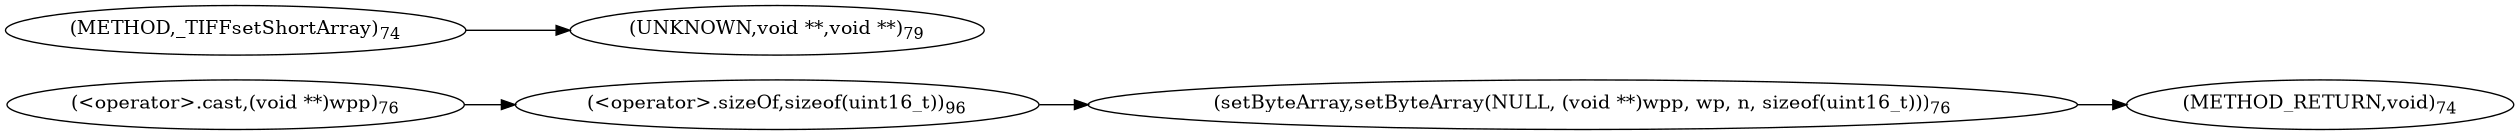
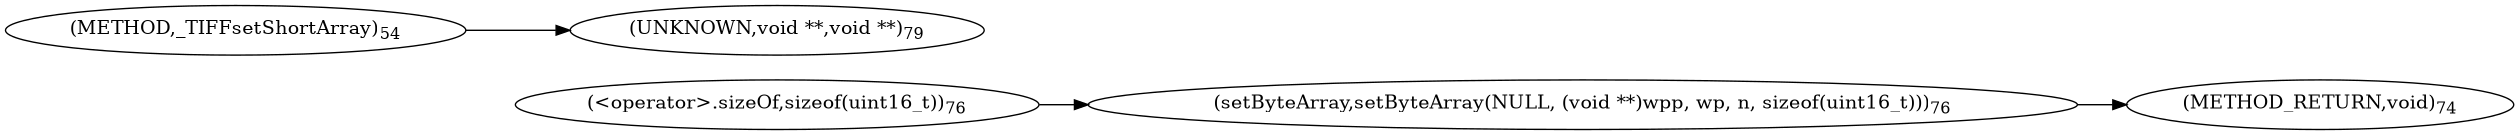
node "(METHOD,_TIFFsetShortArray)": text "74" -> "54"
node "(<operator>.sizeOf,sizeof(uint16_t))": text "96" -> "76"
node "(<operator>.cast,(void **)wpp)": removed
